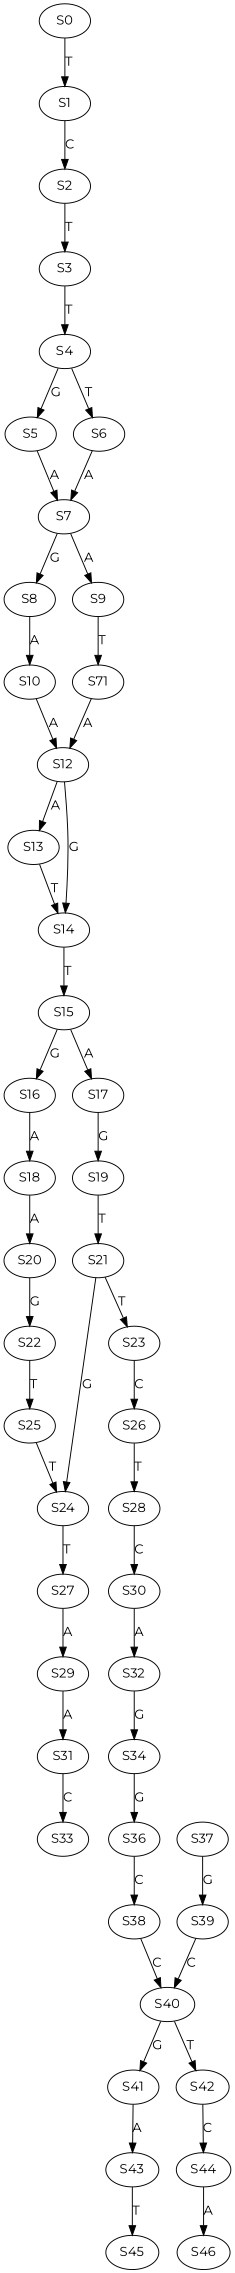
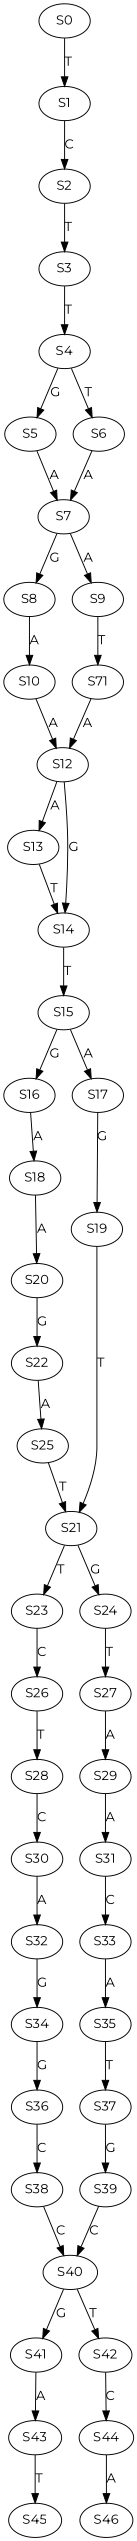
edge "S22" -> "S25": label "T" -> "A"
edge "S25" -> "S24": now "S25" -> "S21"
node "S35": added
